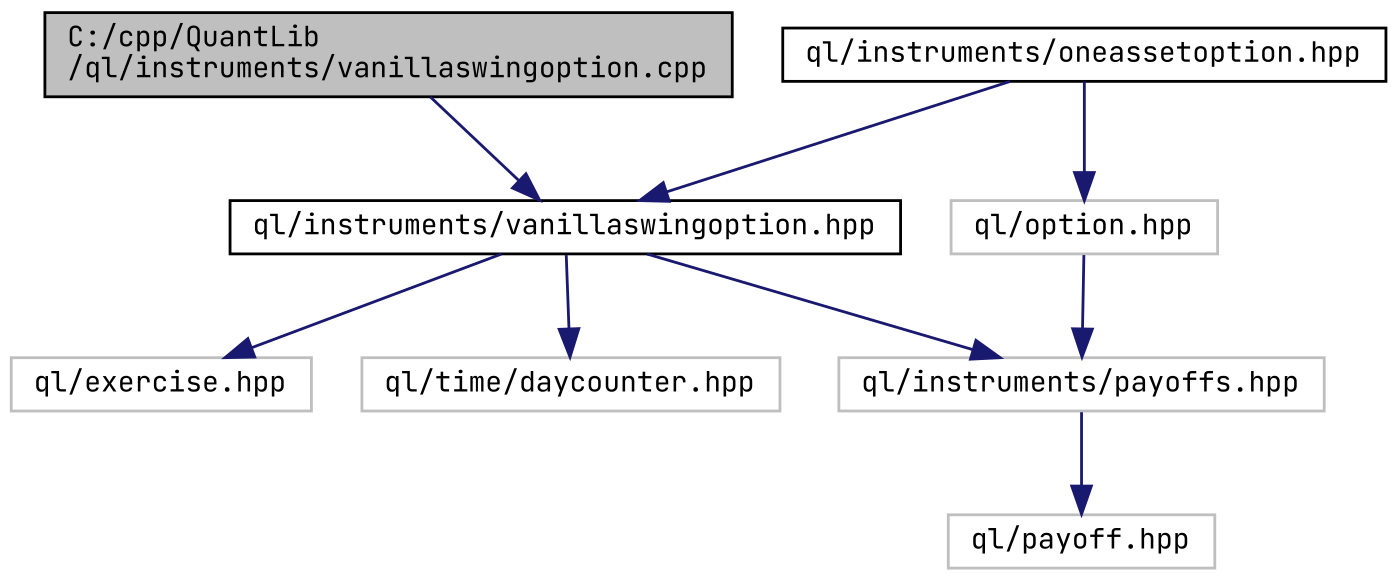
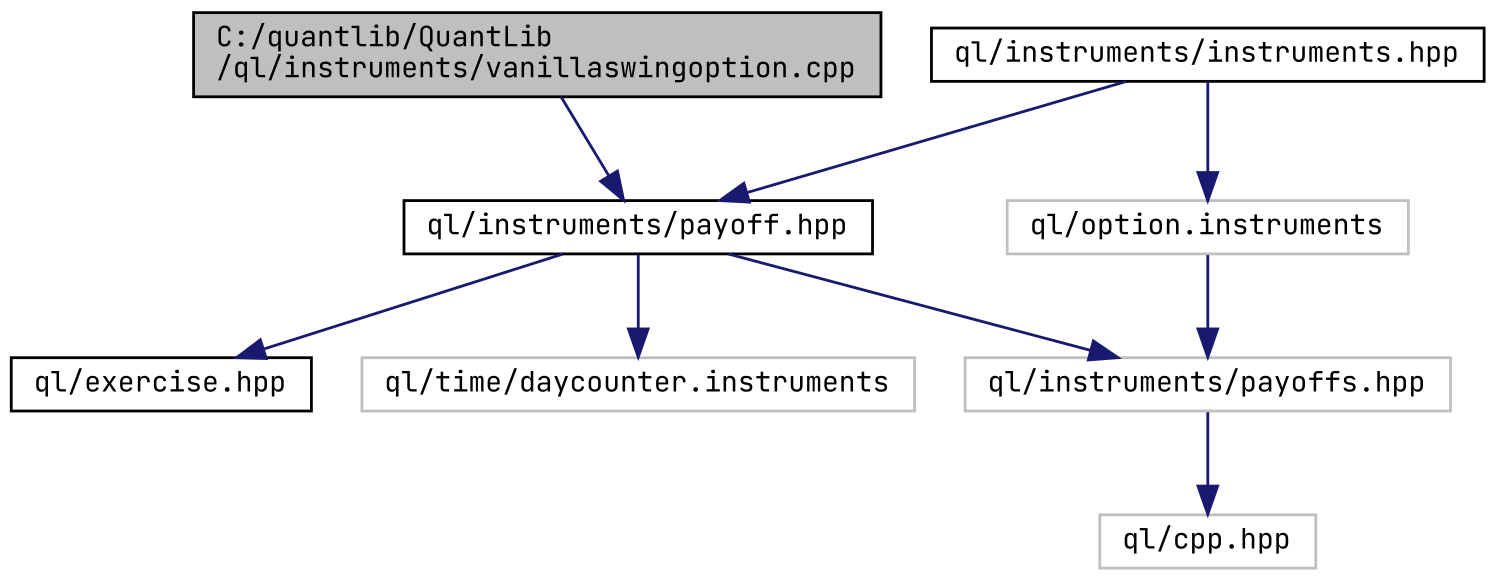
node "C:/cpp/QuantLib /ql/instruments/vanillaswingoption.cpp": label "C:/cpp/QuantLib /ql/instruments/vanillaswingoption.cpp" -> "C:/quantlib/QuantLib /ql/instruments/vanillaswingoption.cpp"
node "ql/instruments/oneassetoption.hpp": label "ql/instruments/oneassetoption.hpp" -> "ql/instruments/instruments.hpp"
node "ql/instruments/vanillaswingoption.hpp": label "ql/instruments/vanillaswingoption.hpp" -> "ql/instruments/payoff.hpp"
node "ql/option.hpp": label "ql/option.hpp" -> "ql/option.instruments"
node "ql/exercise.hpp": color grey75 -> black
node "ql/time/daycounter.hpp": label "ql/time/daycounter.hpp" -> "ql/time/daycounter.instruments"
node "ql/payoff.hpp": label "ql/payoff.hpp" -> "ql/cpp.hpp"
